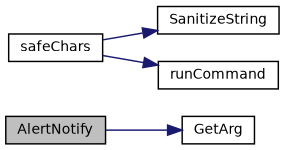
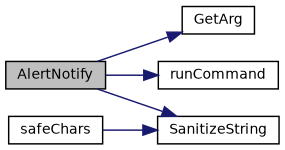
edge "safeChars" -> "runCommand": now "AlertNotify" -> "runCommand"
edge "AlertNotify" -> "SanitizeString": added
